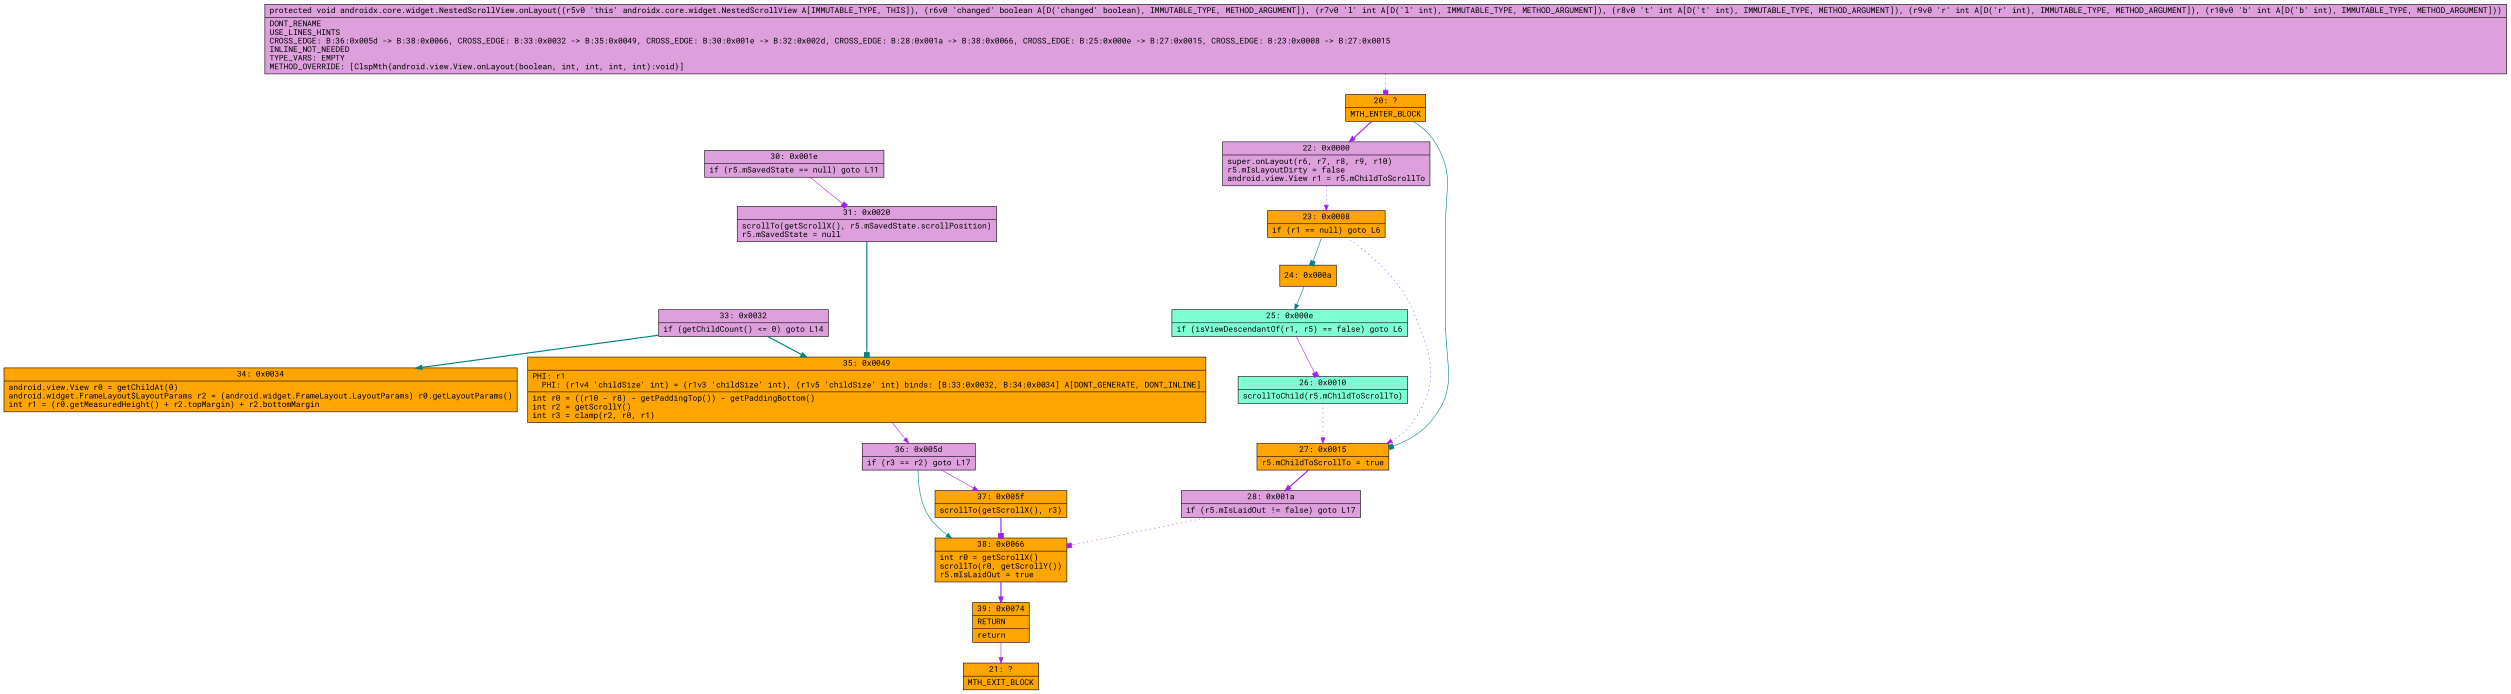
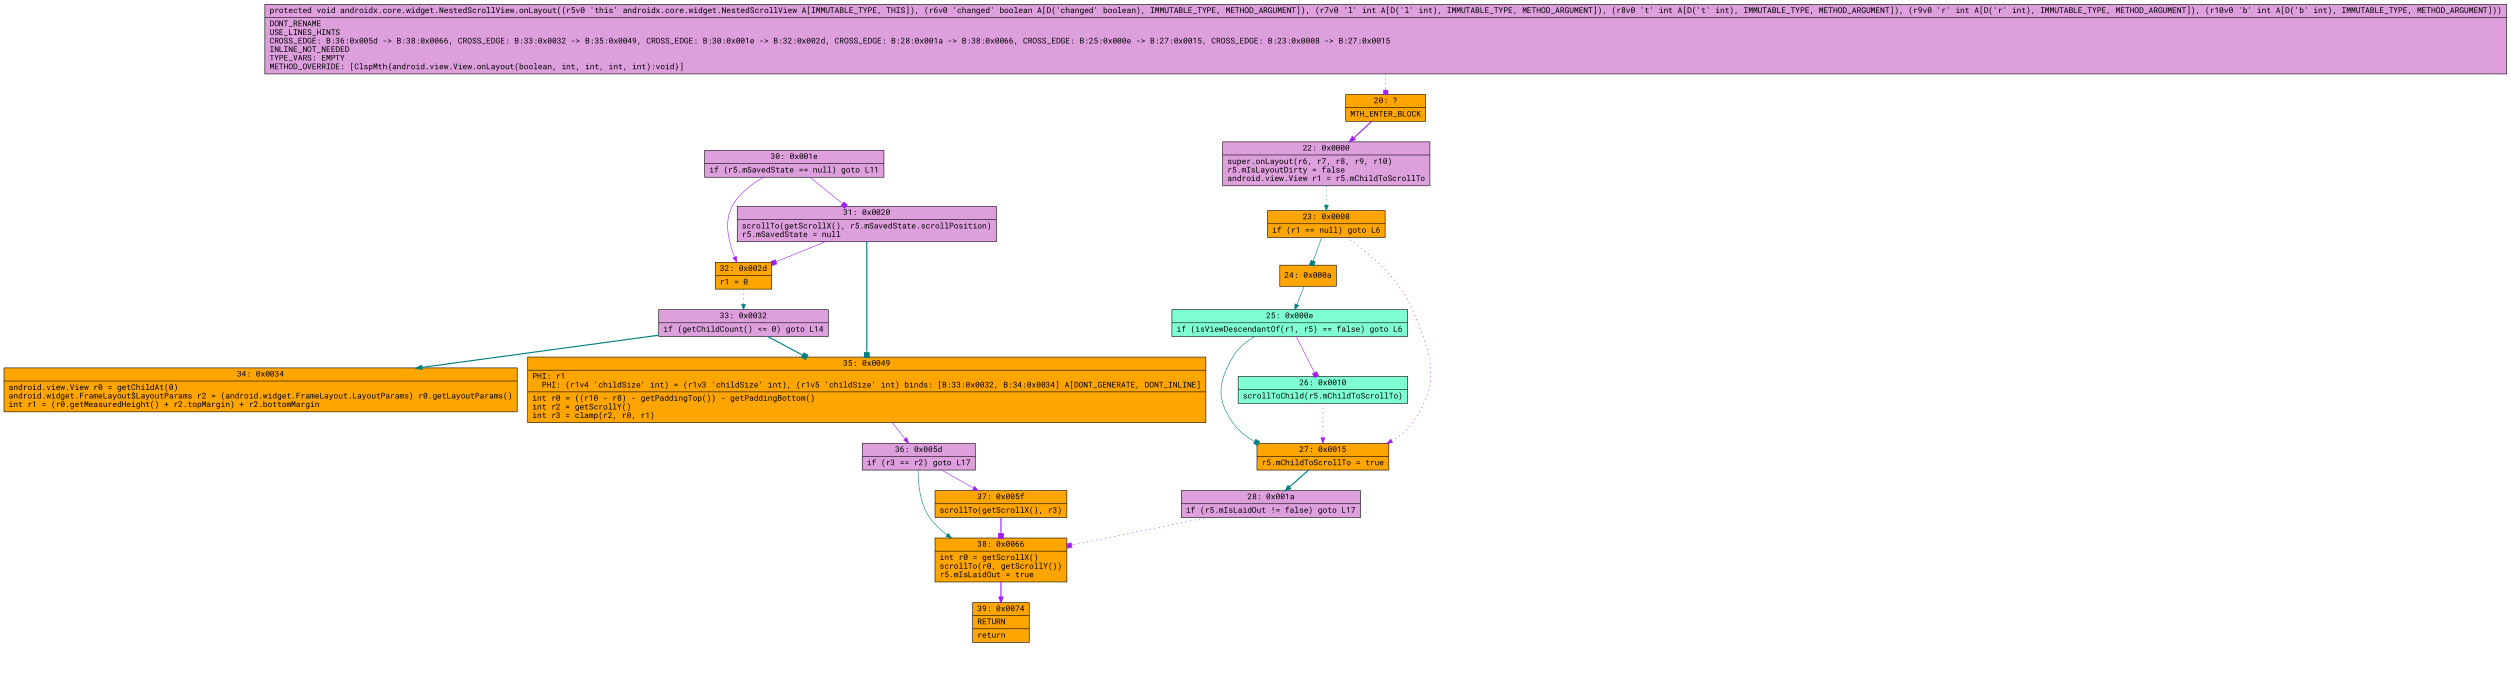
edge "22: 0x0000" -> "23: 0x0008": color purple -> teal
node "32: 0x002d": added
edge "20: ?" -> "27: 0x0015": now "25: 0x000e" -> "27: 0x0015"
edge "33: 0x0032" -> "35: 0x0049": arrowhead normal -> box
edge "27: 0x0015" -> "28: 0x001a": color purple -> teal
node "21: ?": removed
